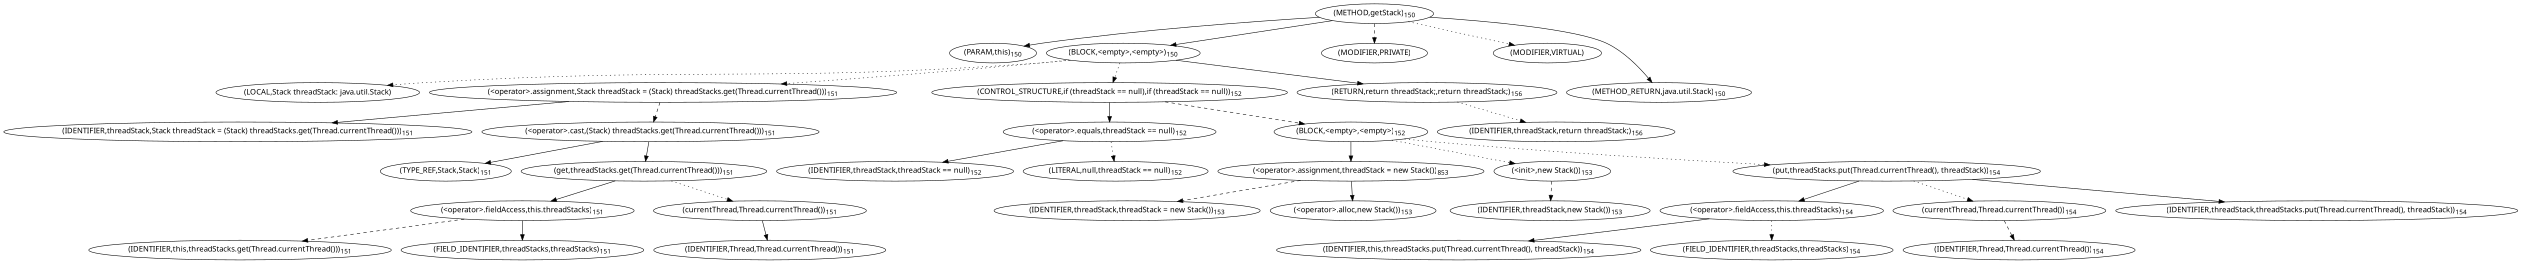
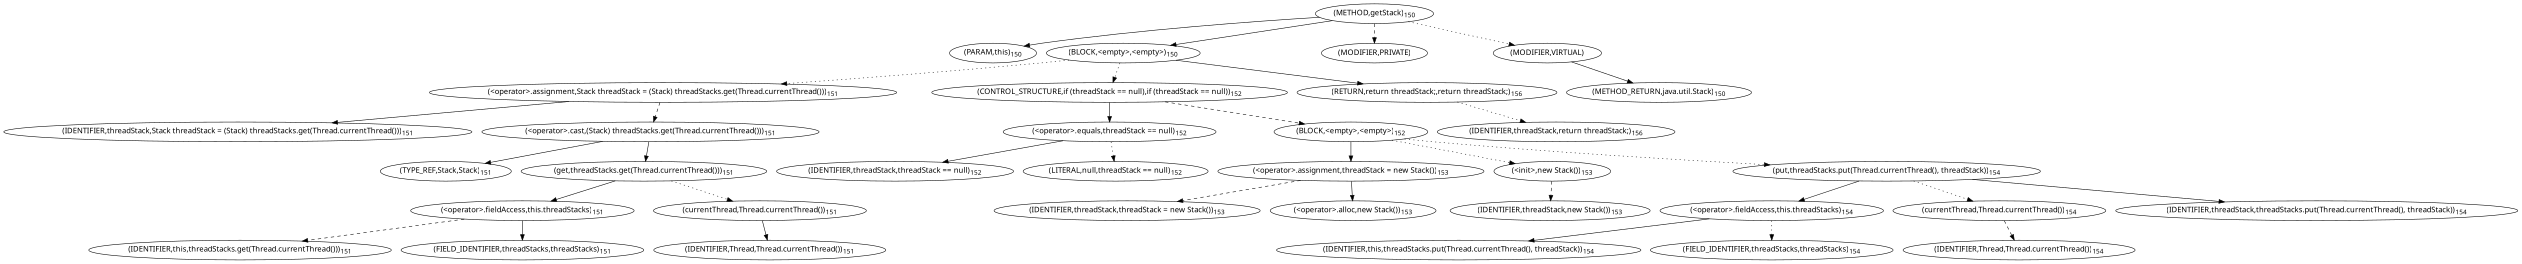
edge "(METHOD,getStack)" -> "(METHOD_RETURN,java.util.Stack)": now "(MODIFIER,VIRTUAL)" -> "(METHOD_RETURN,java.util.Stack)"
node "(LOCAL,Stack threadStack: java.util.Stack)": removed
node "(<operator>.assignment,threadStack = new Stack())": text "853" -> "153"
